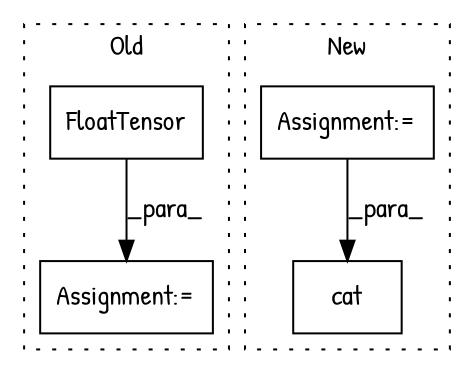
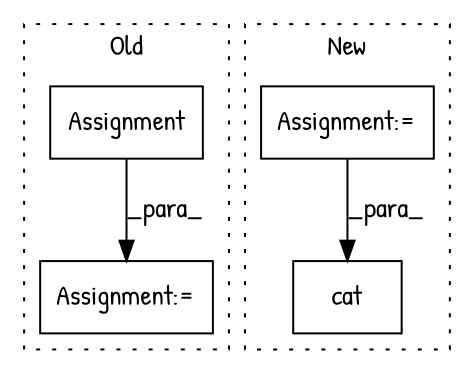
node "FloatTensor": label "FloatTensor" -> "Assignment"
